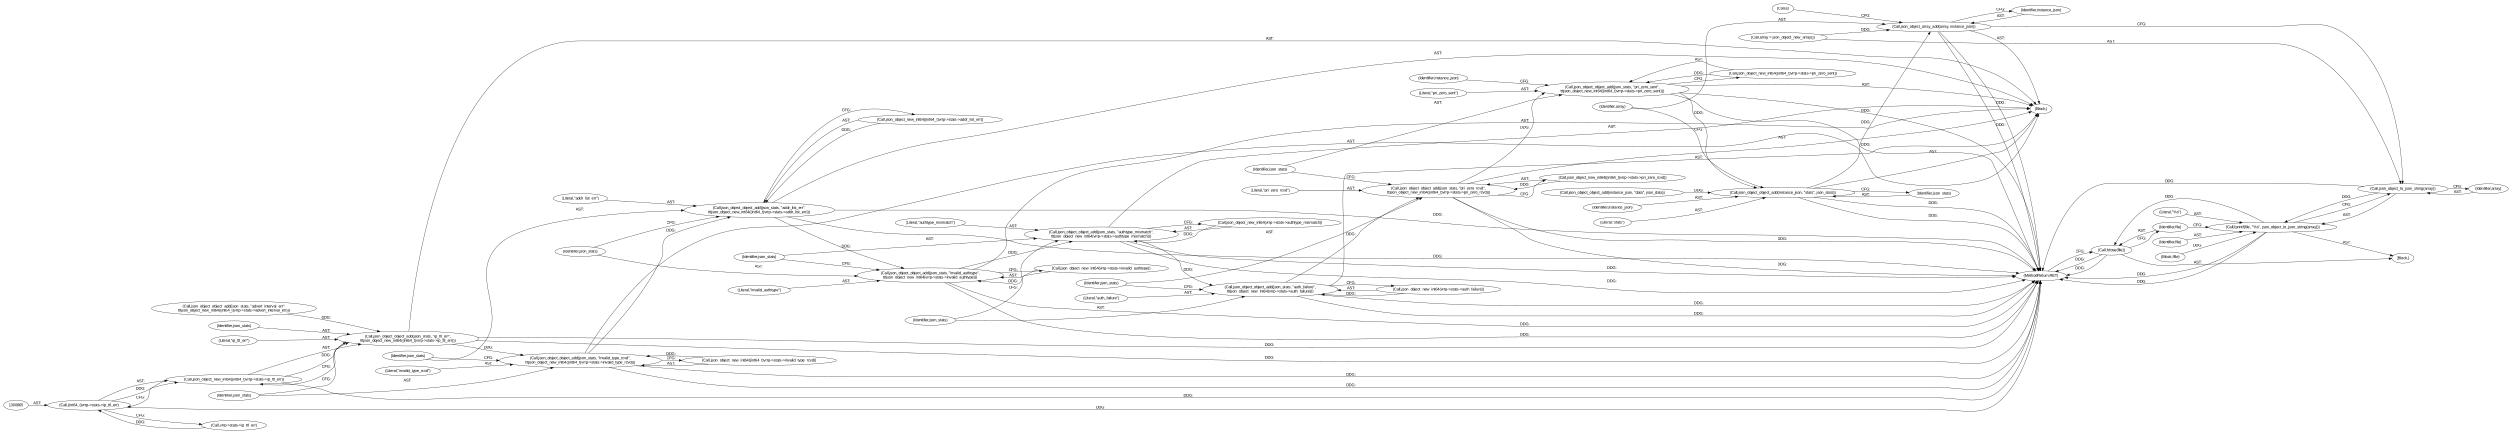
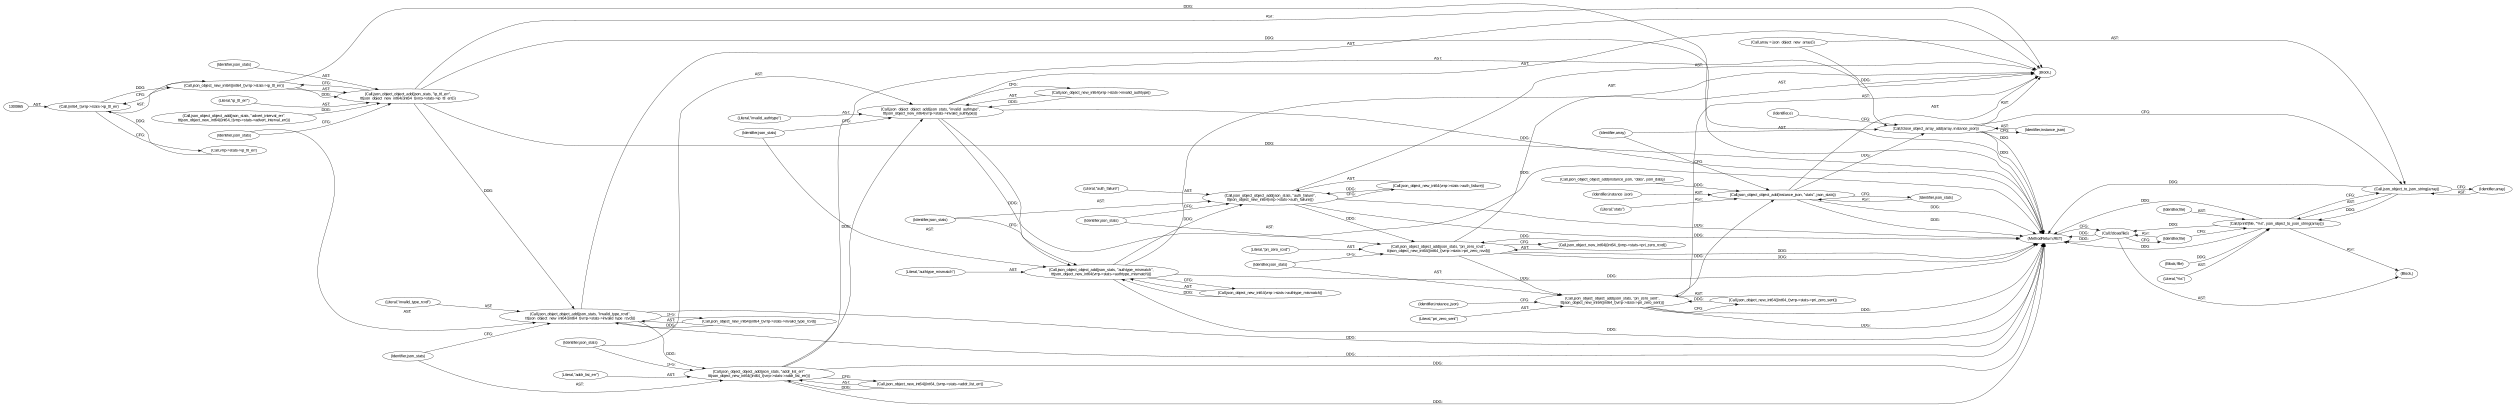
node "(Call,e)": label "(Call,e)" -> "(Identifier,e)"
node "(Call,json_object_array_add(array, instance_json))": label "(Call,json_object_array_add(array, instance_json))" -> "(Call,fclose_object_array_add(array, instance_json))"
edge "(Call,(int64_t)vrrp->stats->ip_ttl_err)" -> "(MethodReturn,RET)": removed, label "DDG:"
